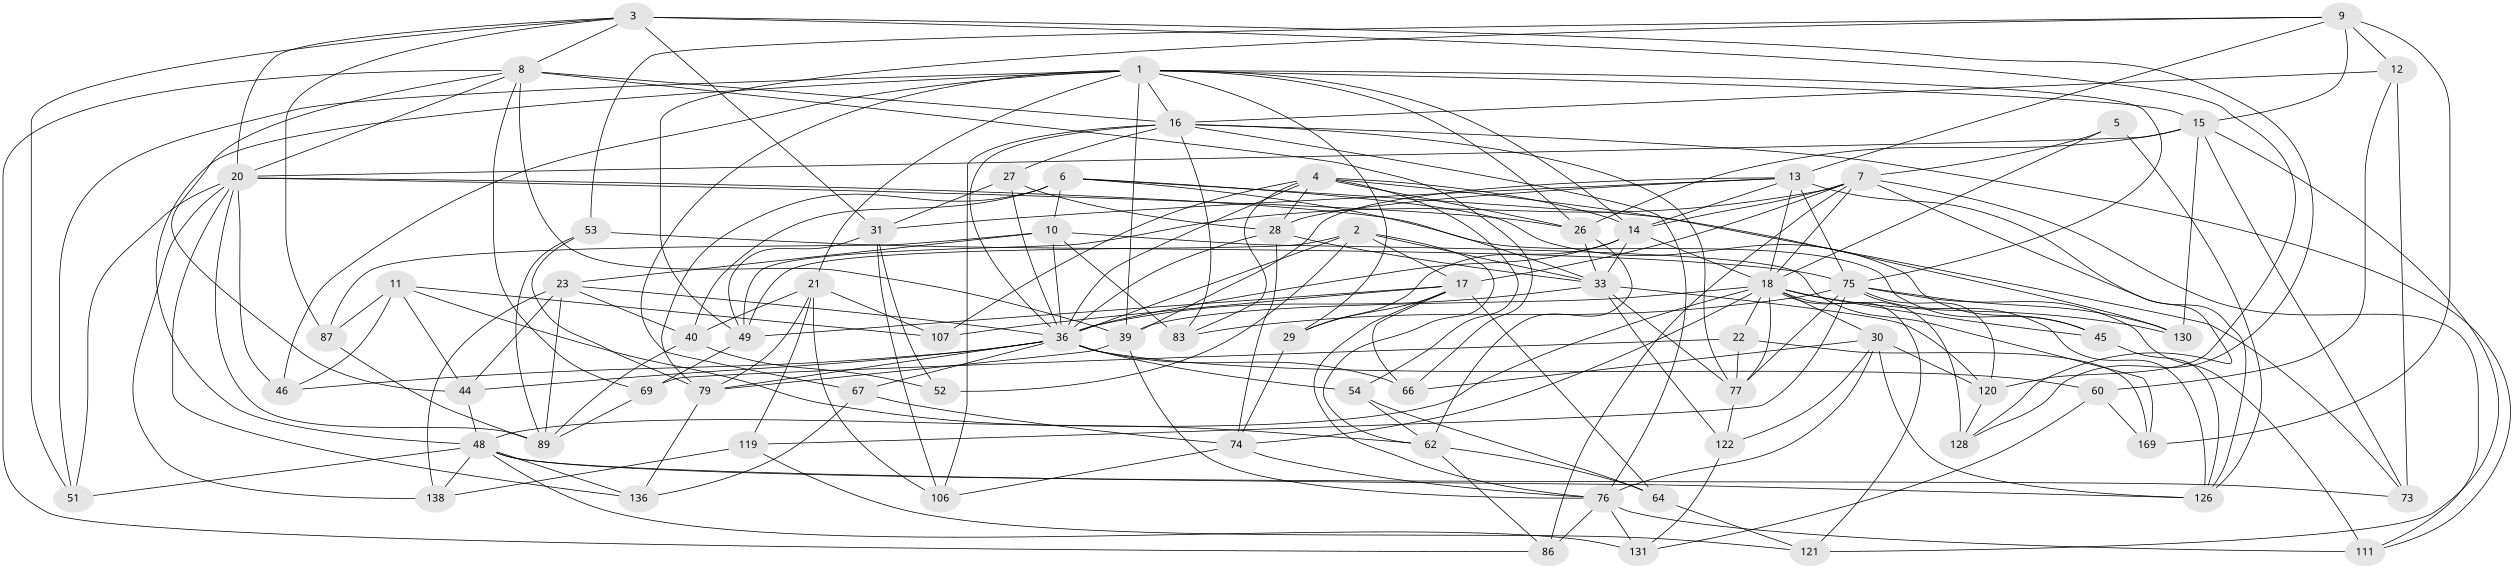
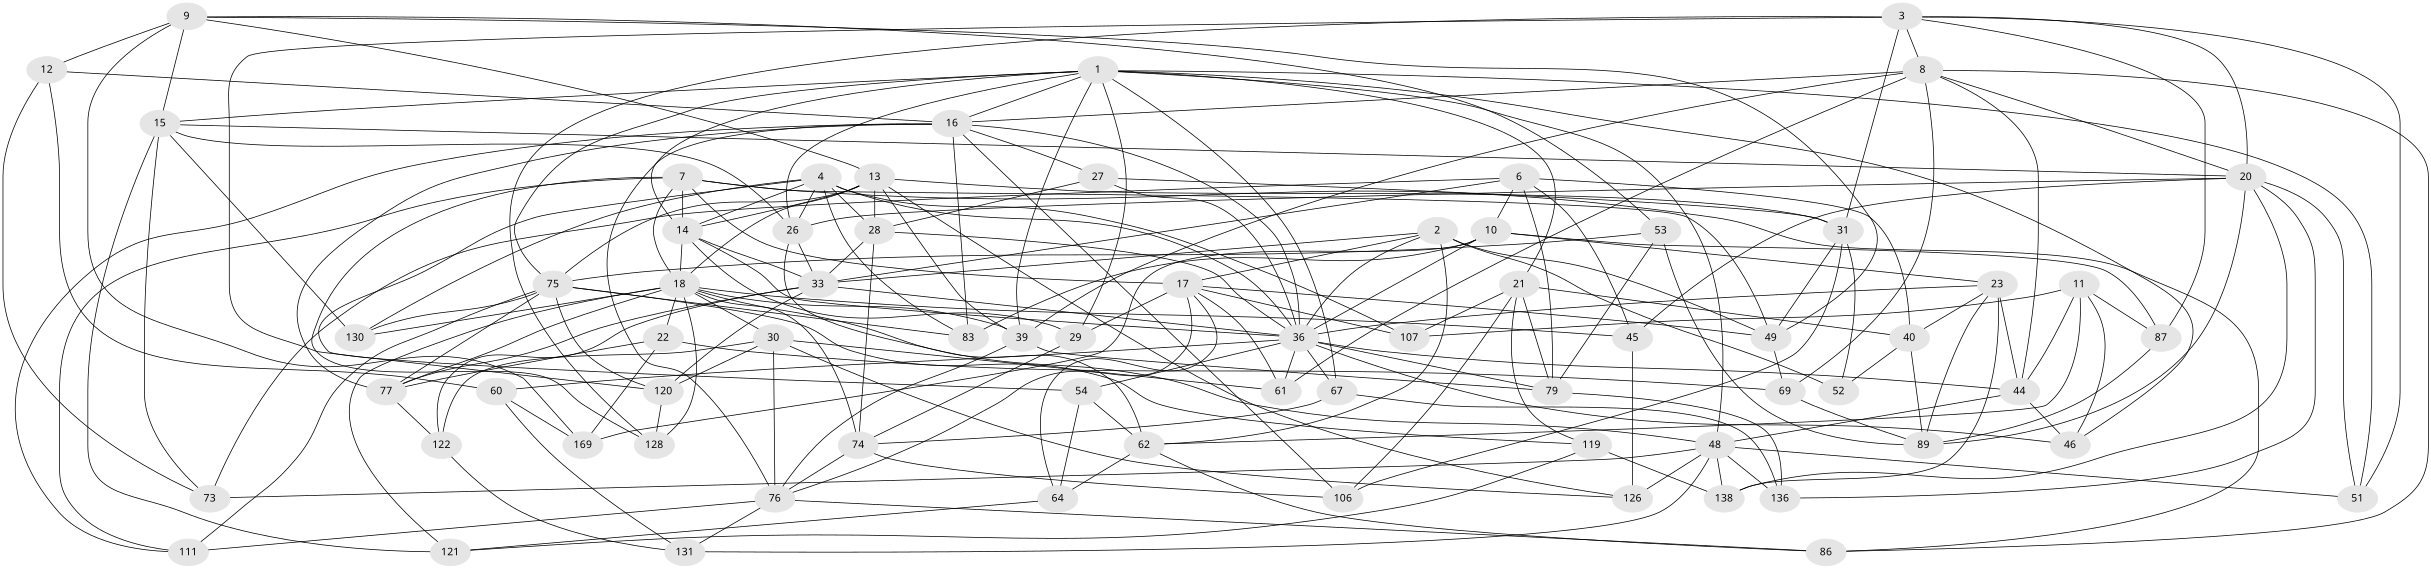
node "5": removed
edge "20" -- "46": now "44" -- "46"
edge "75" -- "126": removed
node "66": label "66" -> "61"
